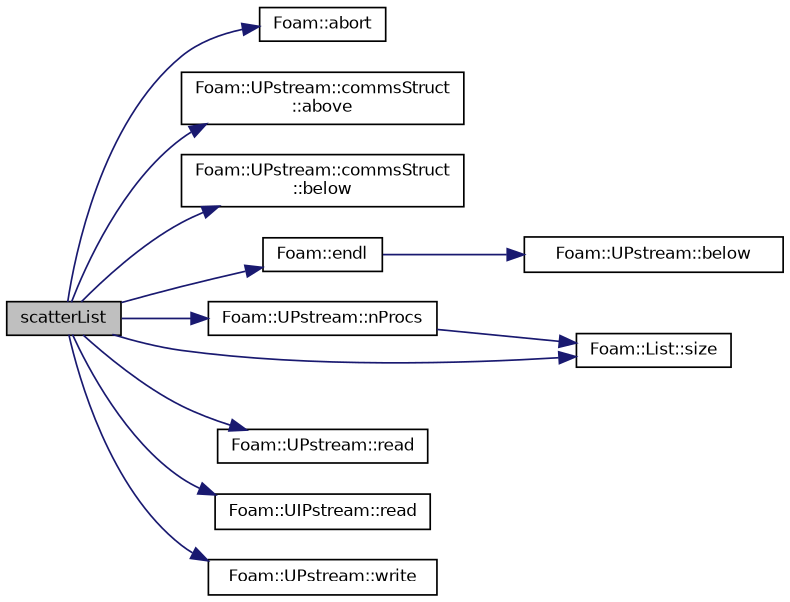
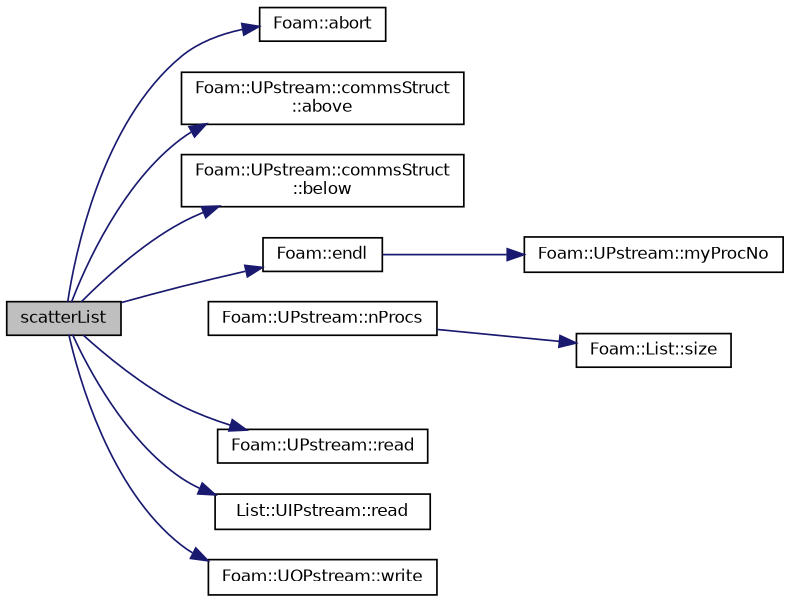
node "Foam::UPstream::below": label "Foam::UPstream::below" -> "Foam::UPstream::myProcNo"
edge "scatterList" -> "Foam::UPstream::nProcs": removed
edge "scatterList" -> "Foam::List::size": removed
node "Foam::UIPstream::read": label "Foam::UIPstream::read" -> "List::UIPstream::read"
node "Foam::UPstream::write": label "Foam::UPstream::write" -> "Foam::UOPstream::write"
